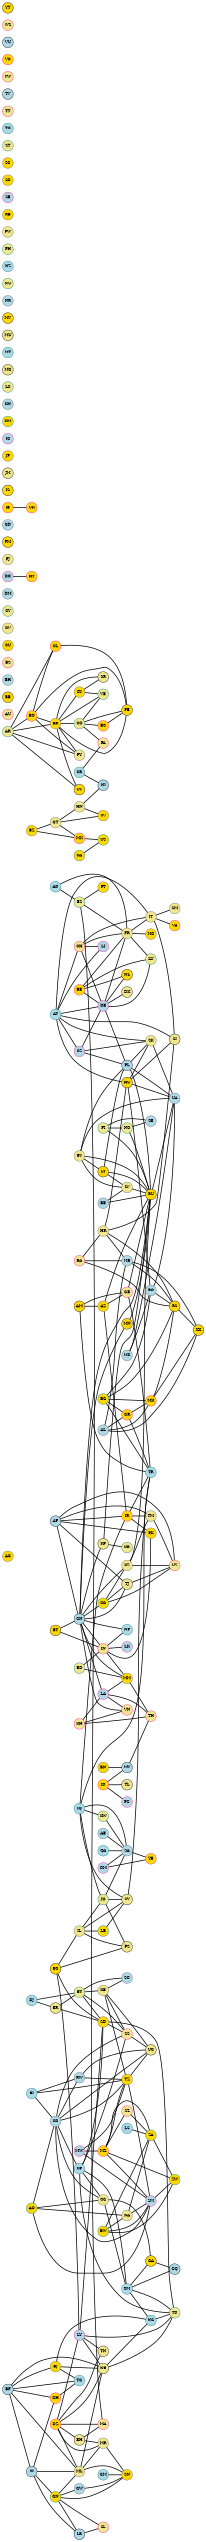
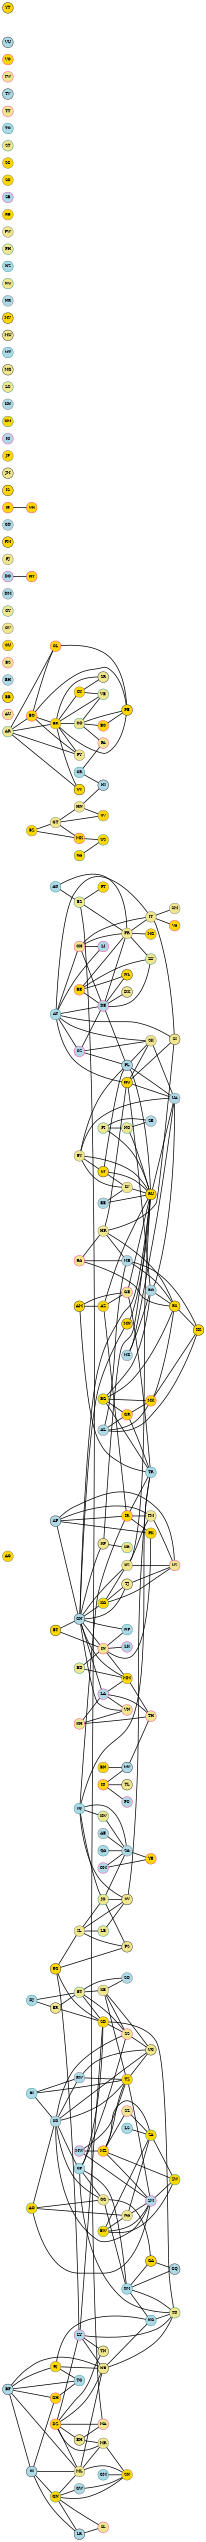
node "WS": removed
edge "AF" -- "TJ": removed
node "LB": fillcolor gold -> khaki
